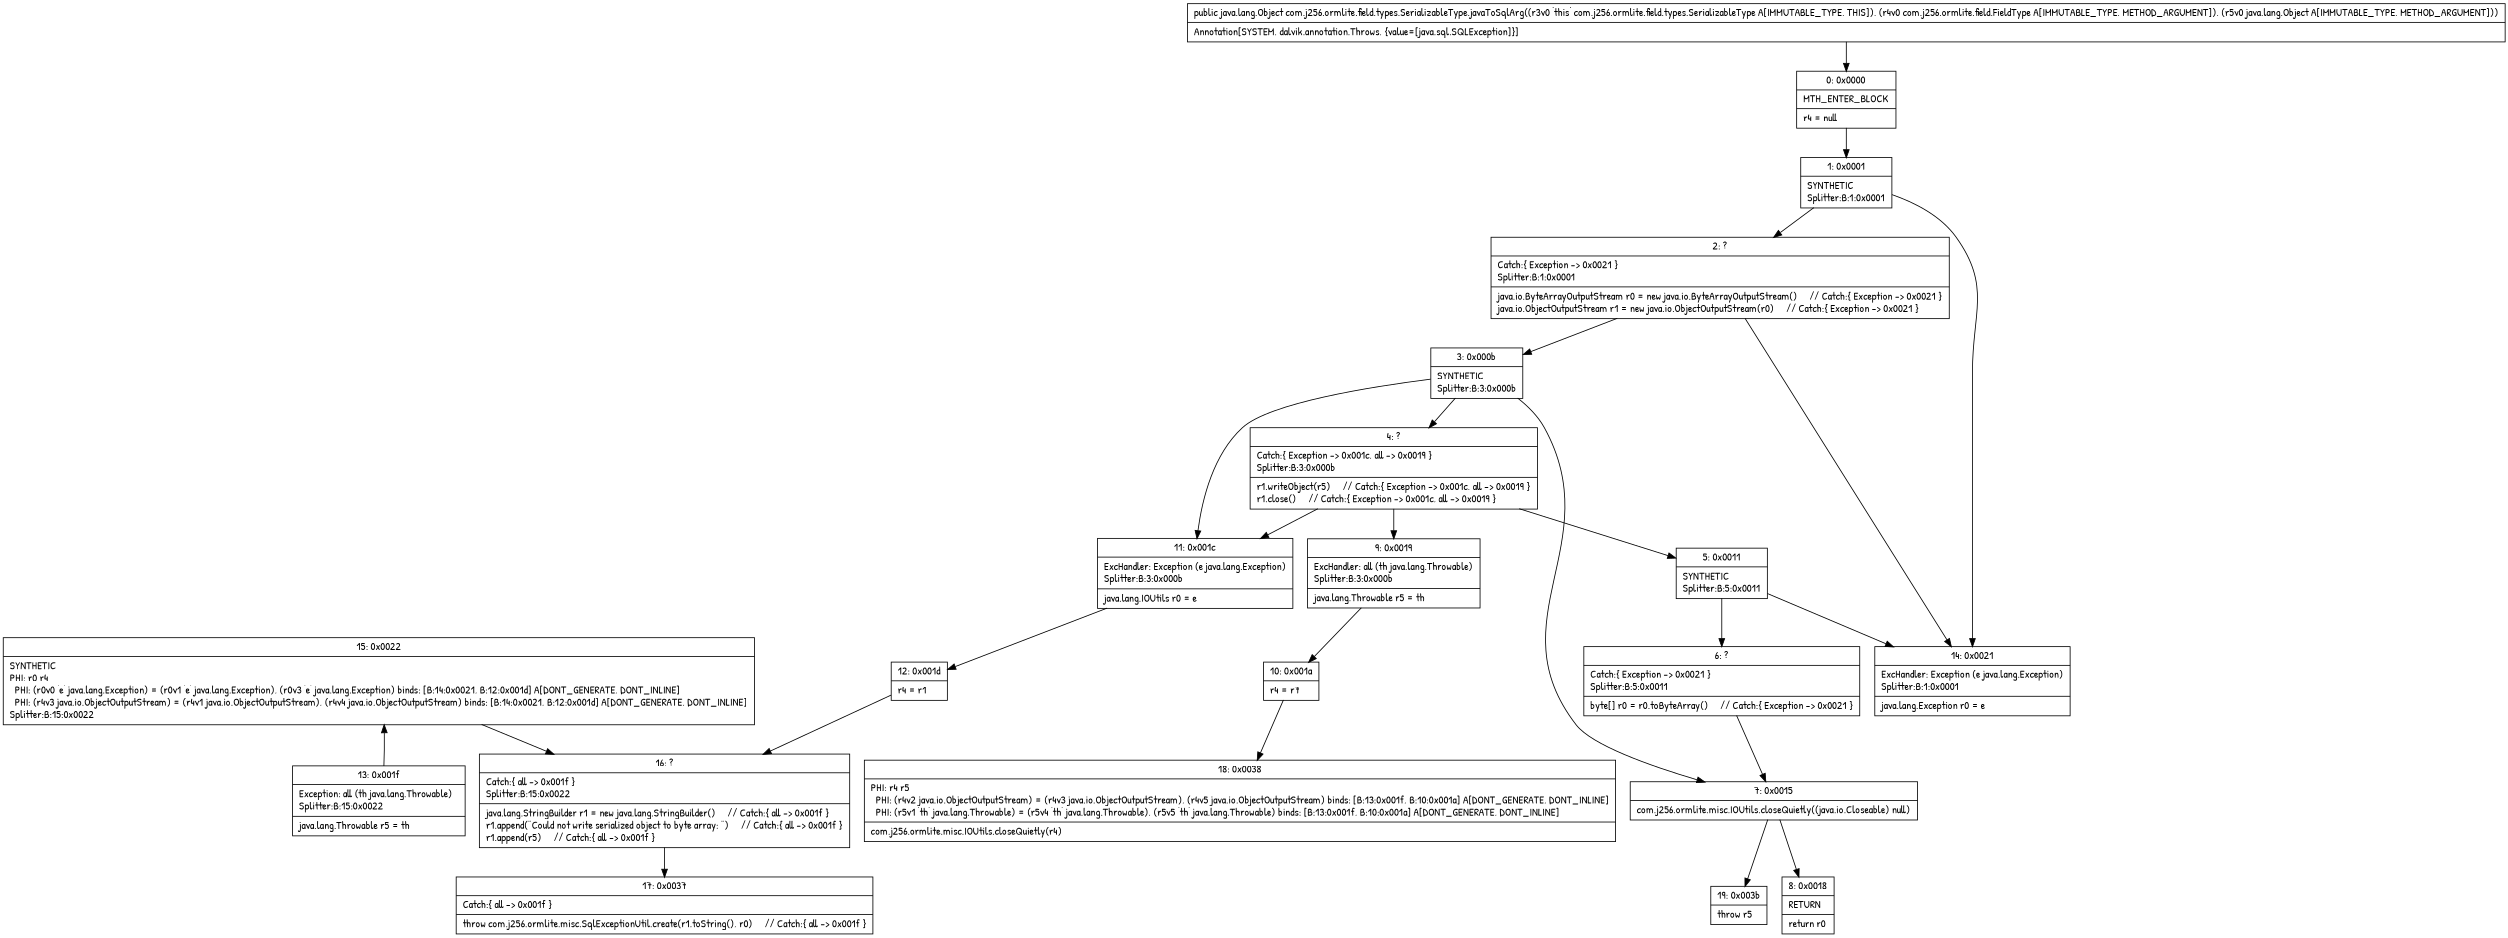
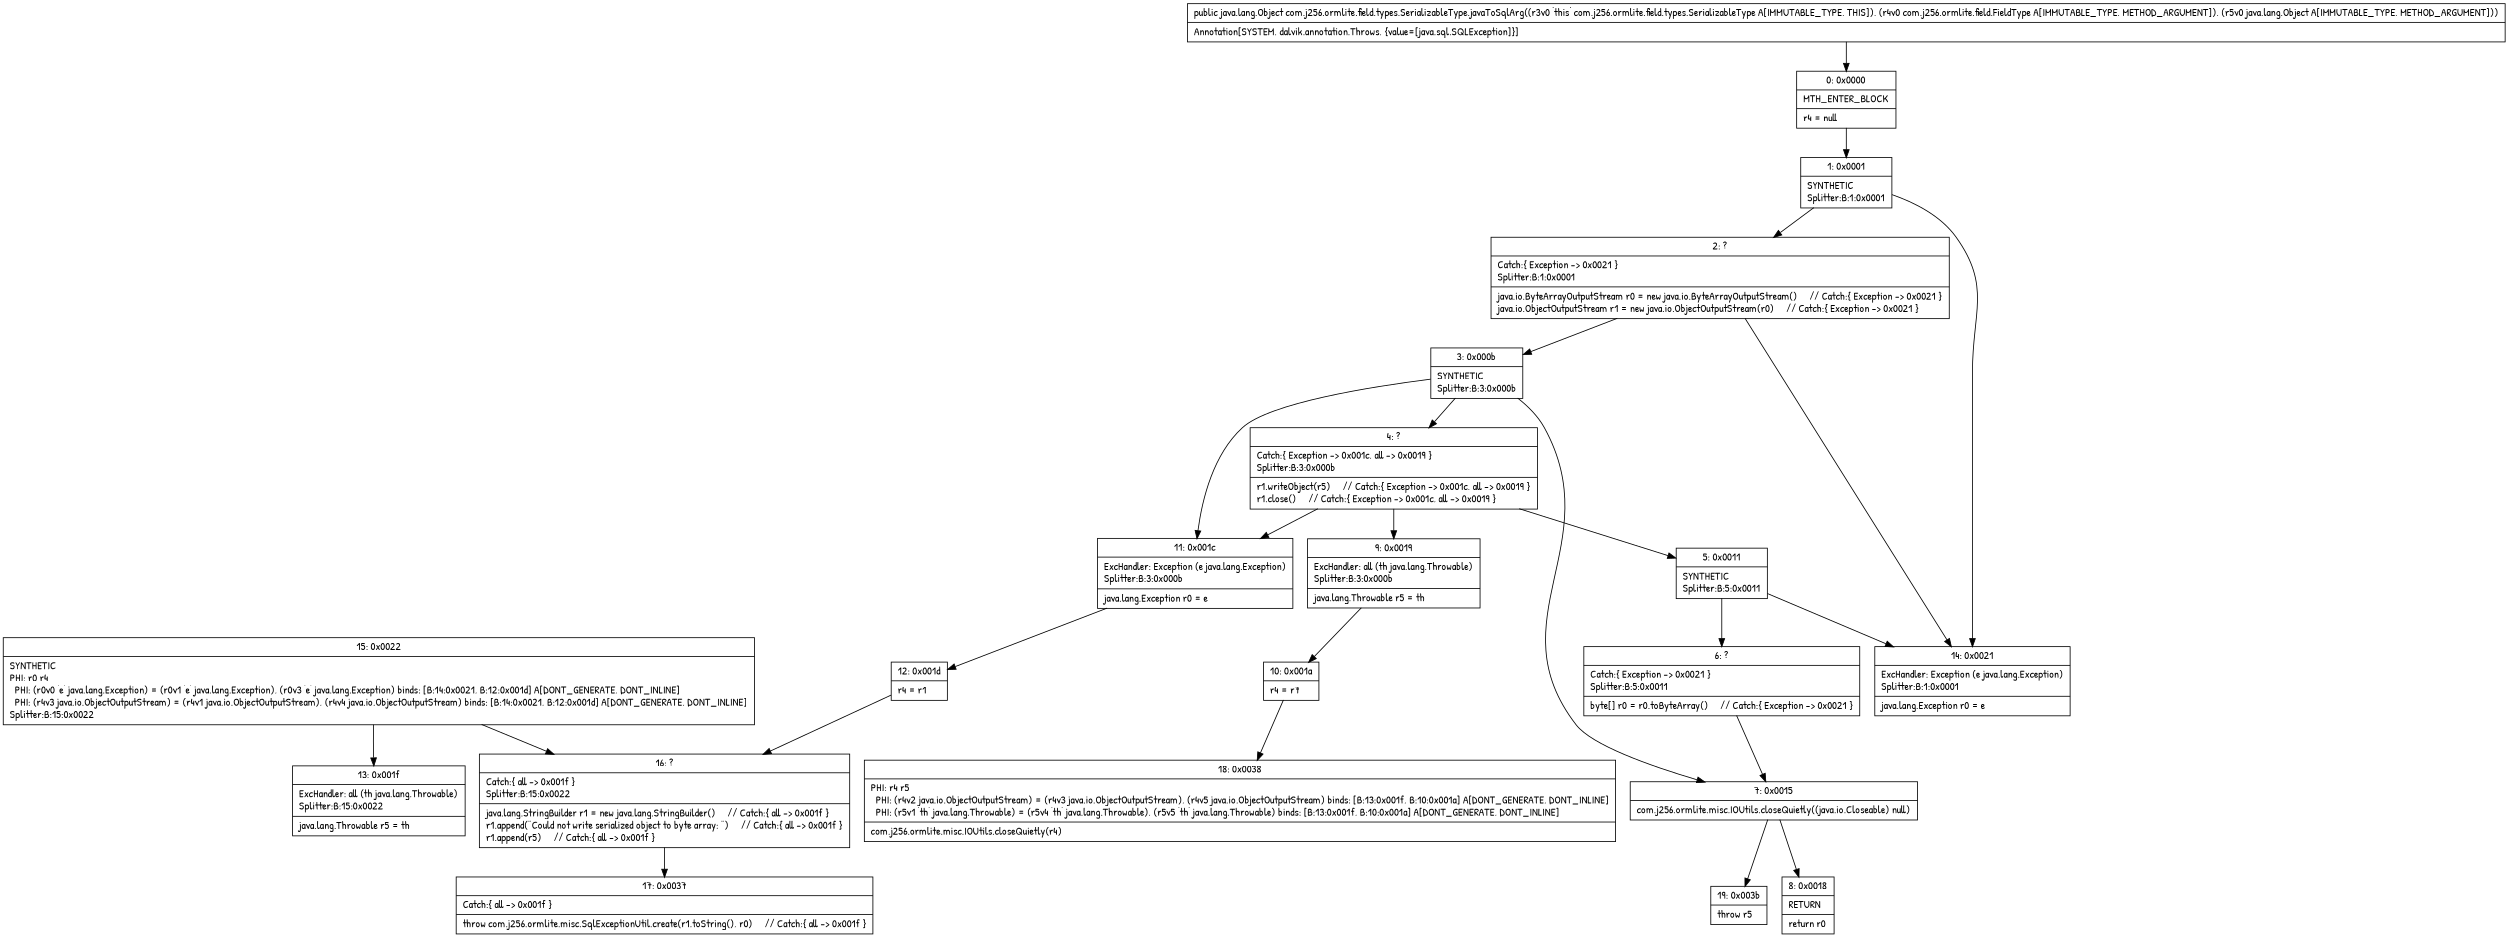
node "11: 0x001c": text "java.lang.IOUtils r0 = e" -> "java.lang.Exception r0 = e"
edge "13: 0x001f" -> "15: 0x0022": reversed
node "13: 0x001f": text "Exception: all (th java.lang.Throwable)" -> "ExcHandler: all (th java.lang.Throwable)"
